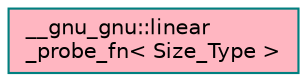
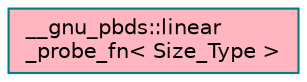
node "__gnu_gnu::linear _probe_fn< Size_Type >": label "__gnu_gnu::linear _probe_fn< Size_Type >" -> "__gnu_pbds::linear _probe_fn< Size_Type >"
